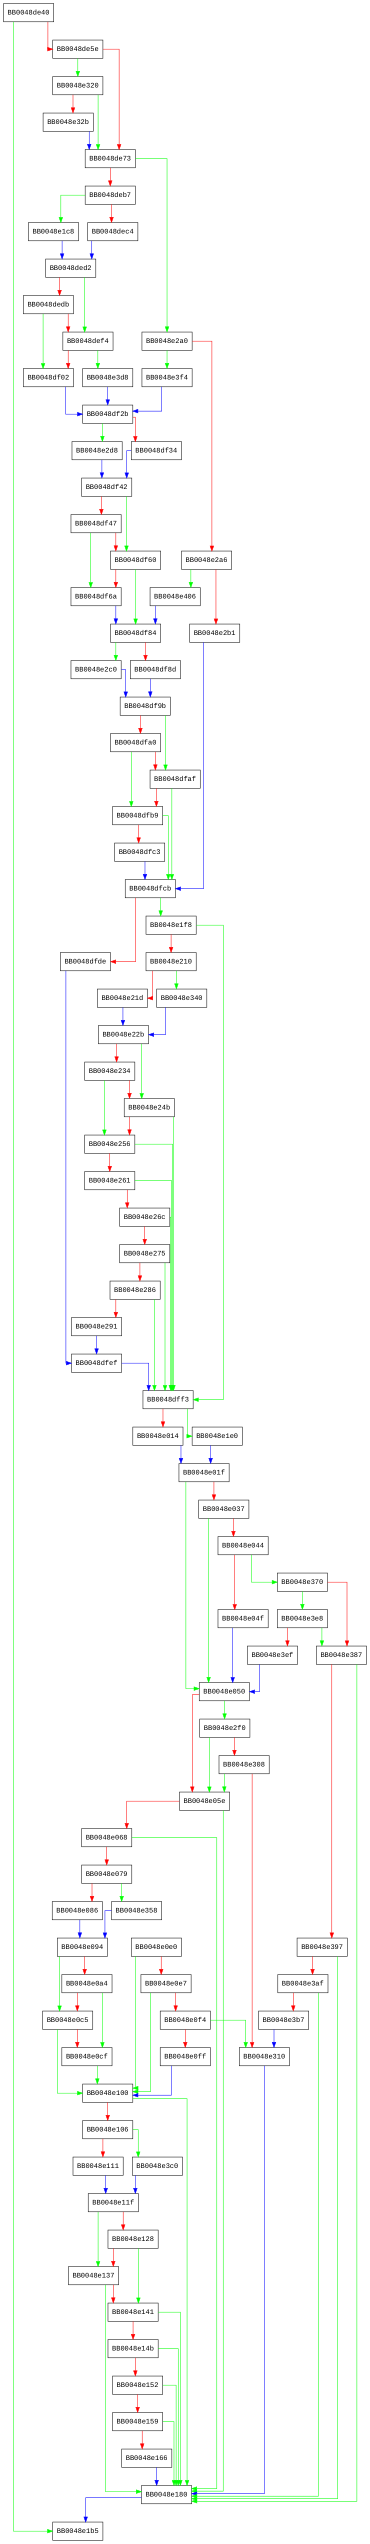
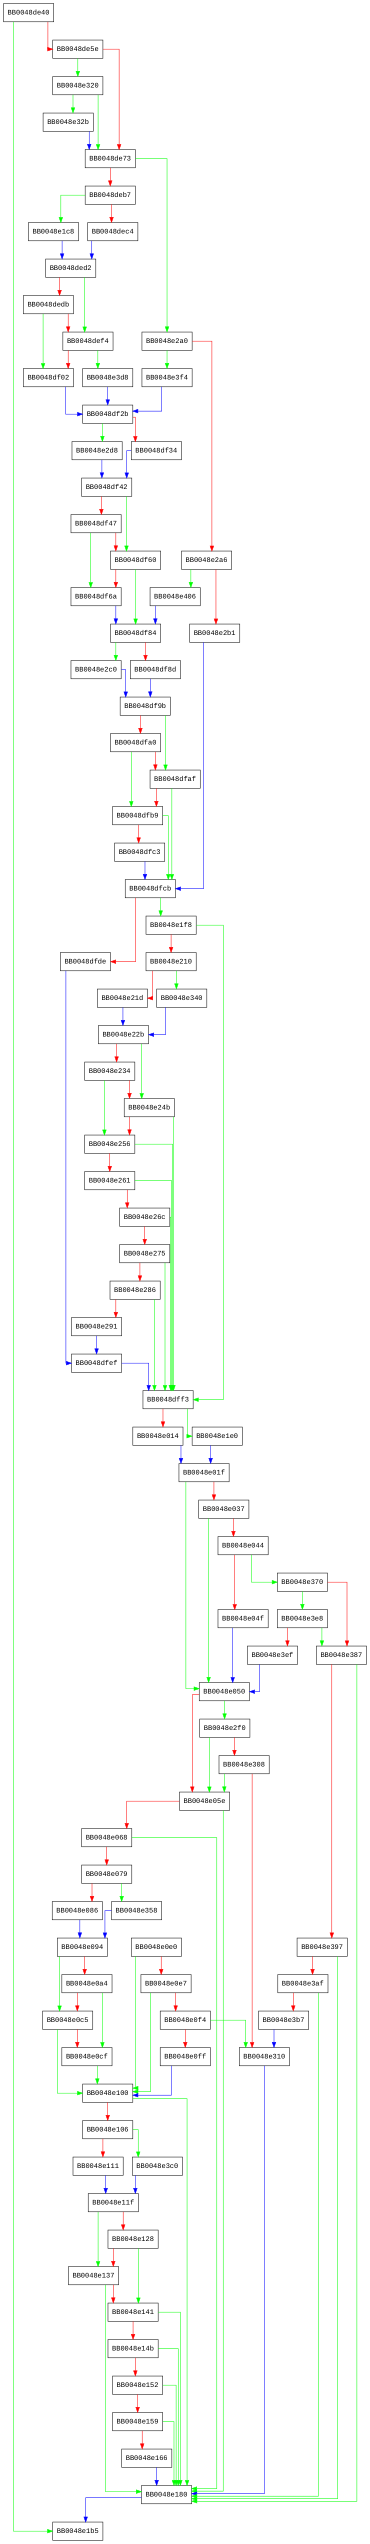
edge "BB0048e320" -> "BB0048e32b": color red -> green
